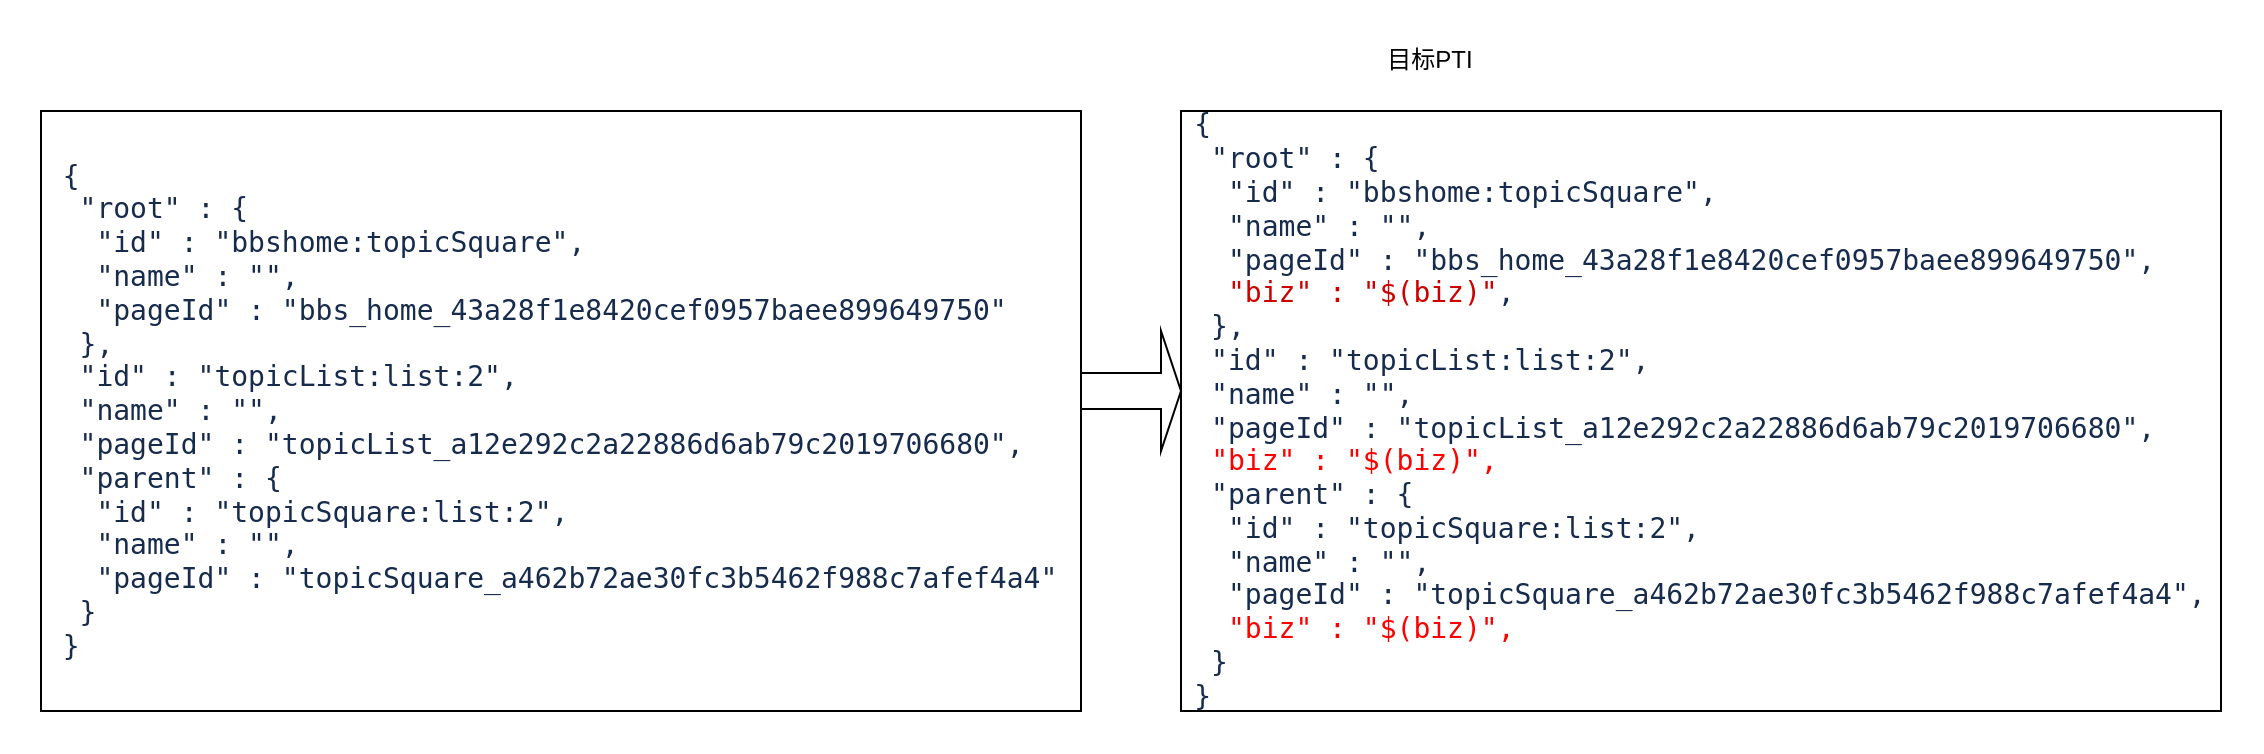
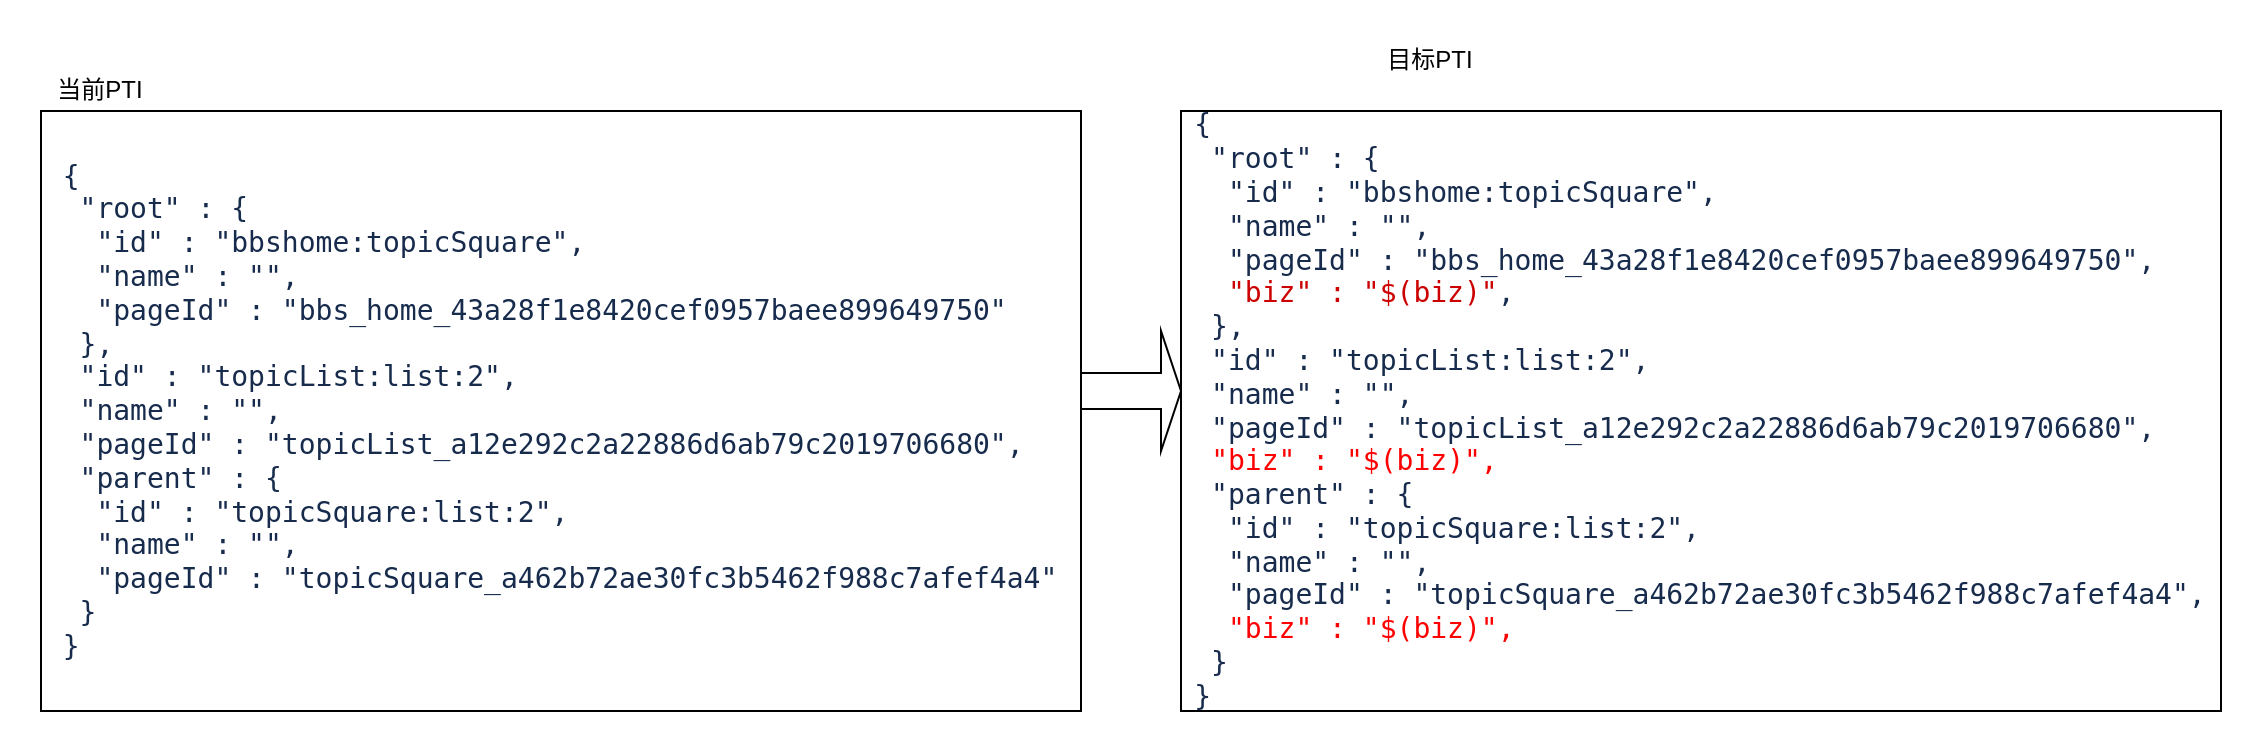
node "当前PTI": added
